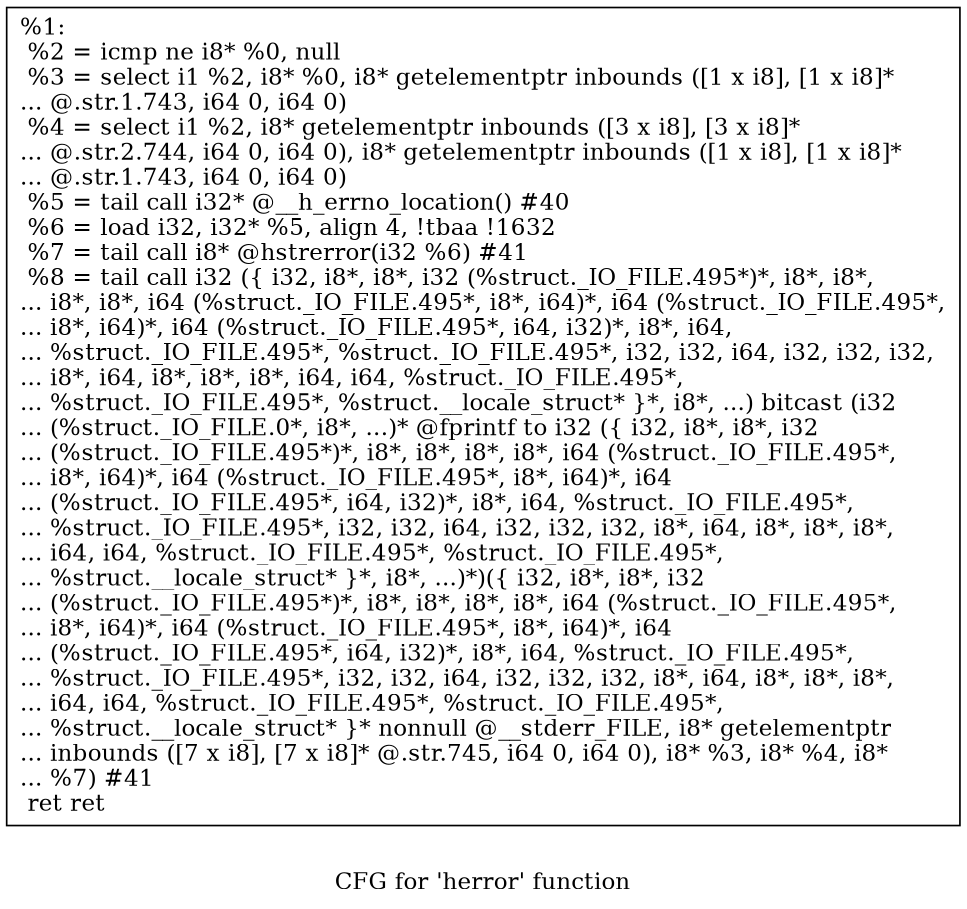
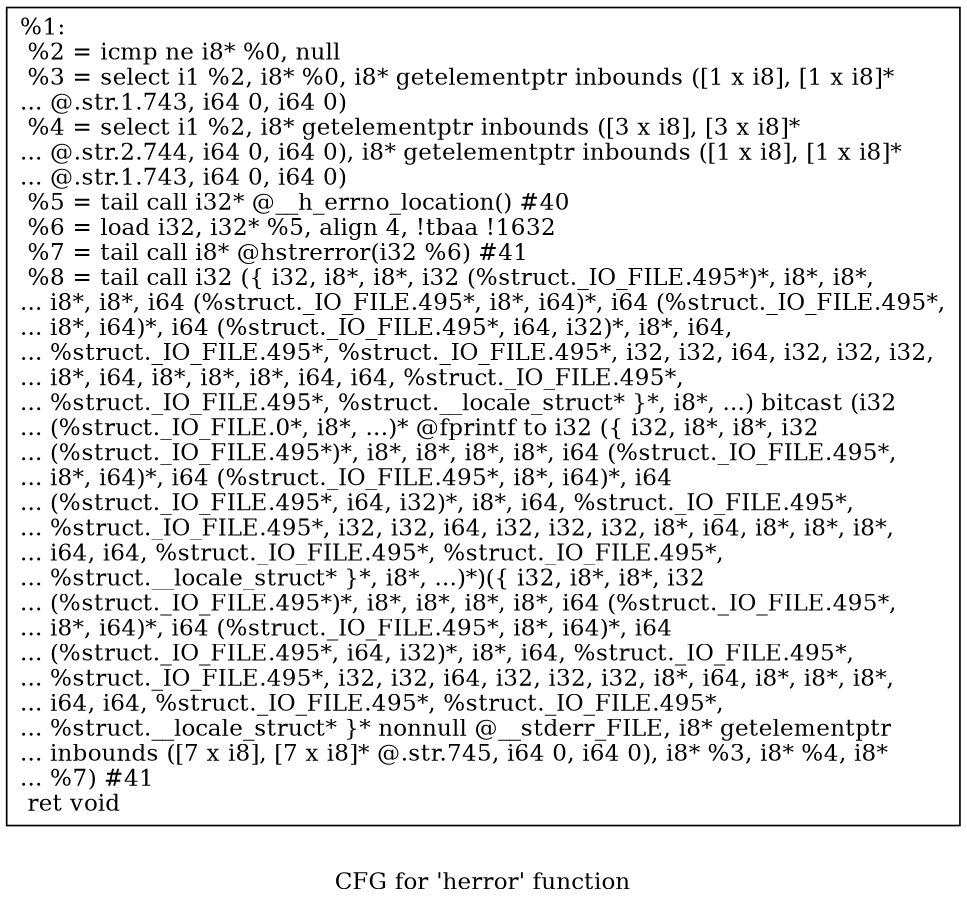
node "%1:": text "ret ret" -> "ret void"
